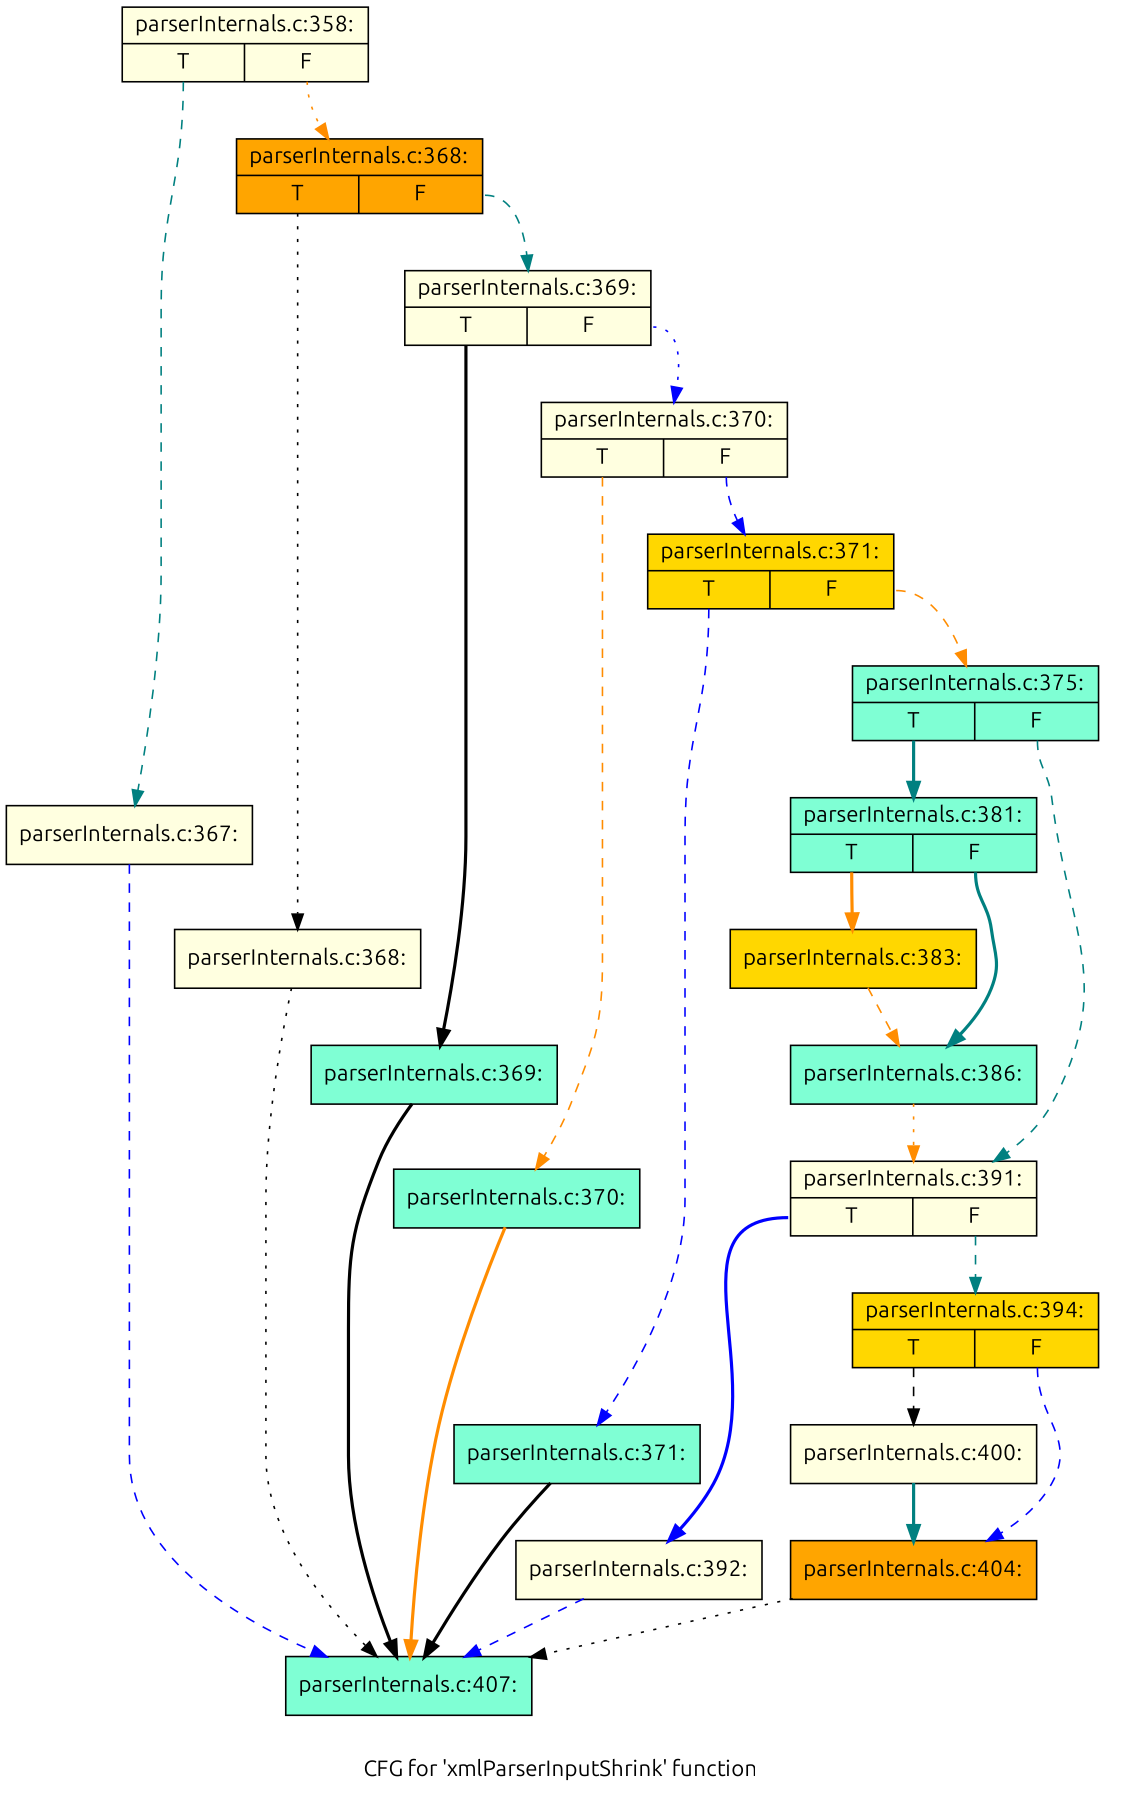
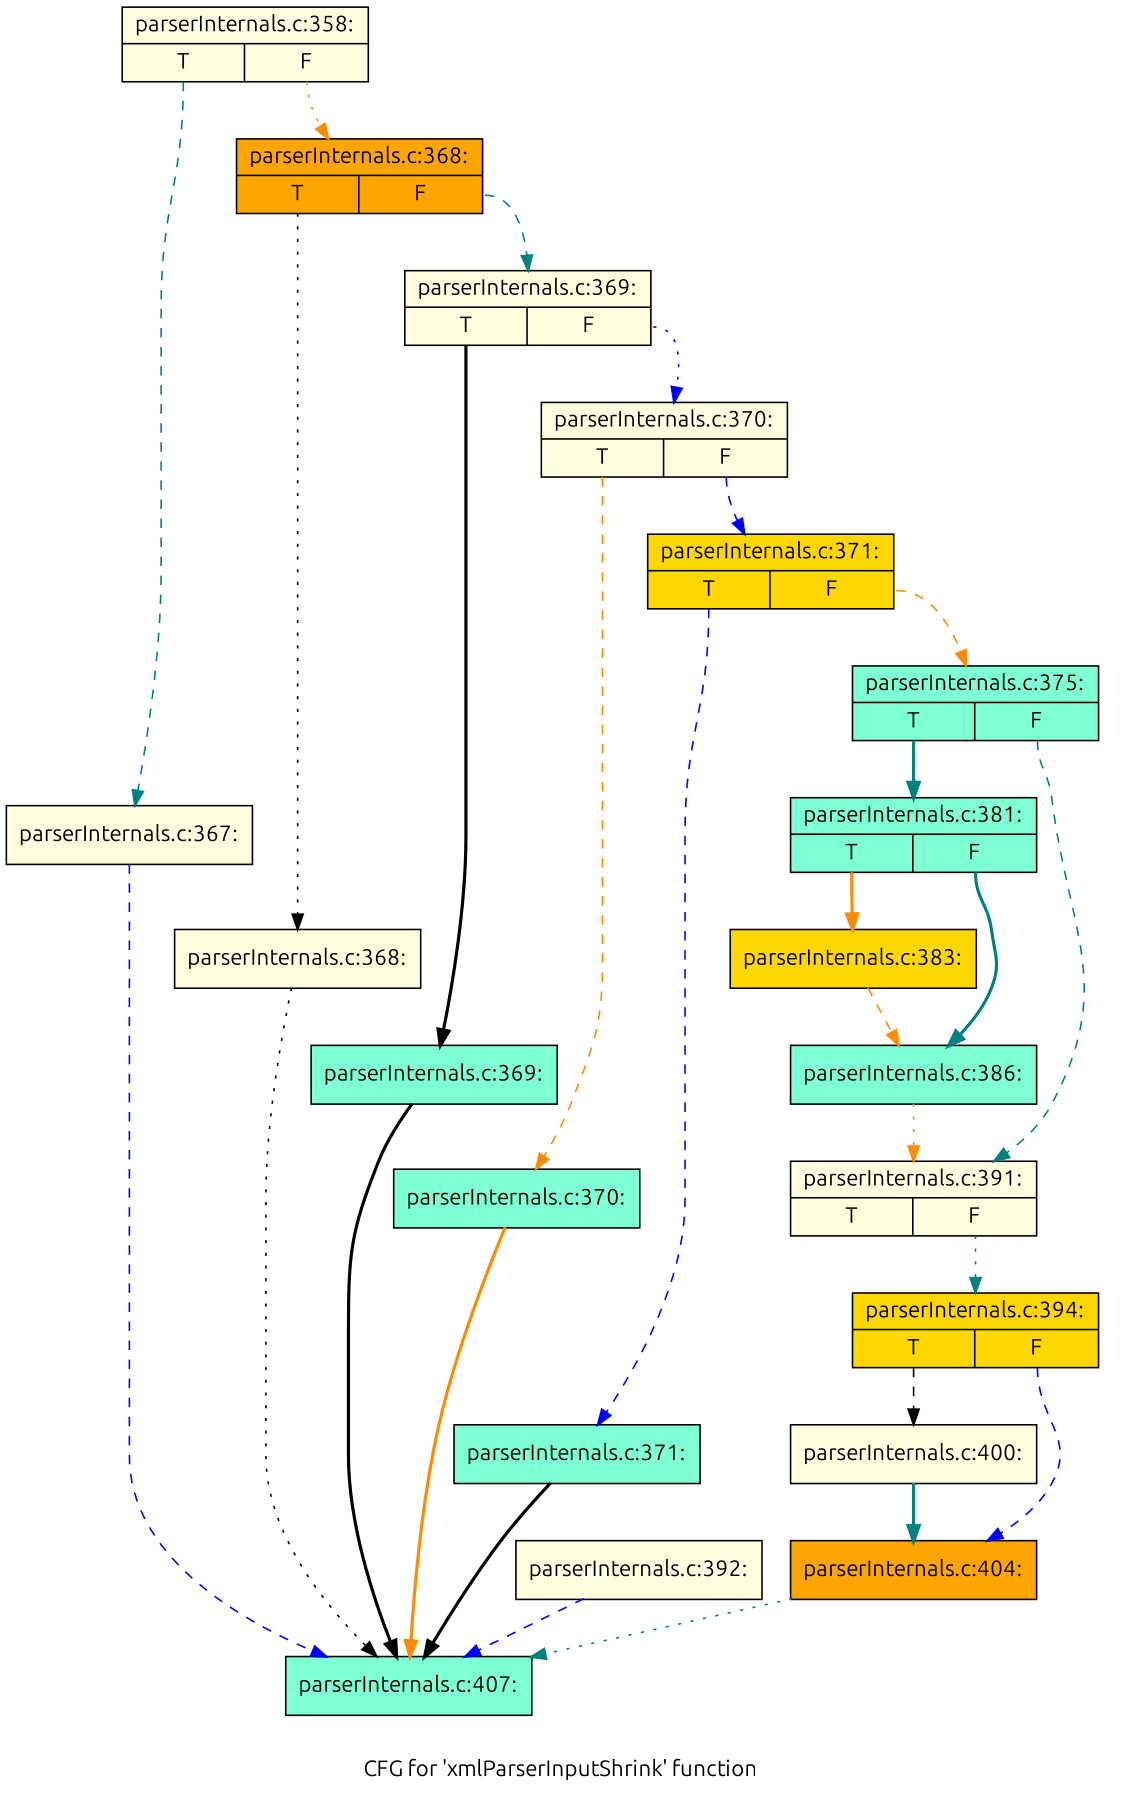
edge "parserInternals.c:391:" -> "parserInternals.c:394:": style dashed -> dotted
edge "parserInternals.c:391:" -> "parserInternals.c:392:": removed
edge "parserInternals.c:404:" -> "parserInternals.c:407:": color black -> teal
